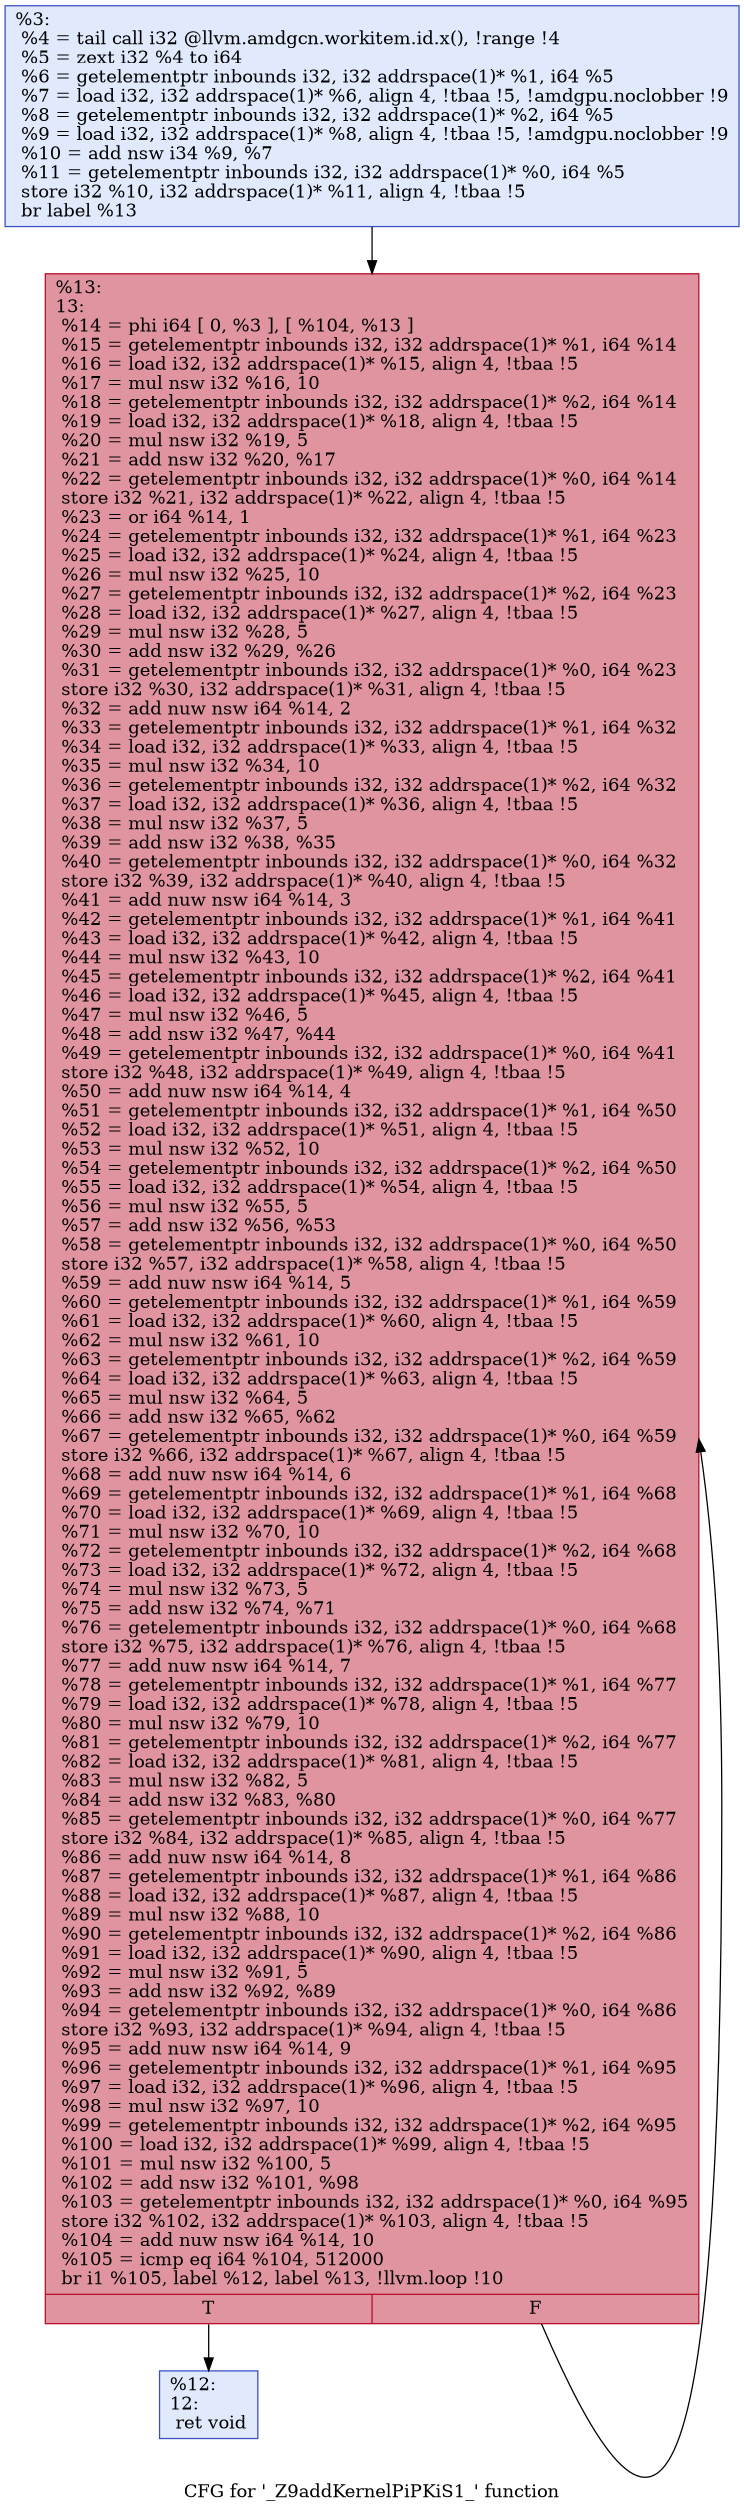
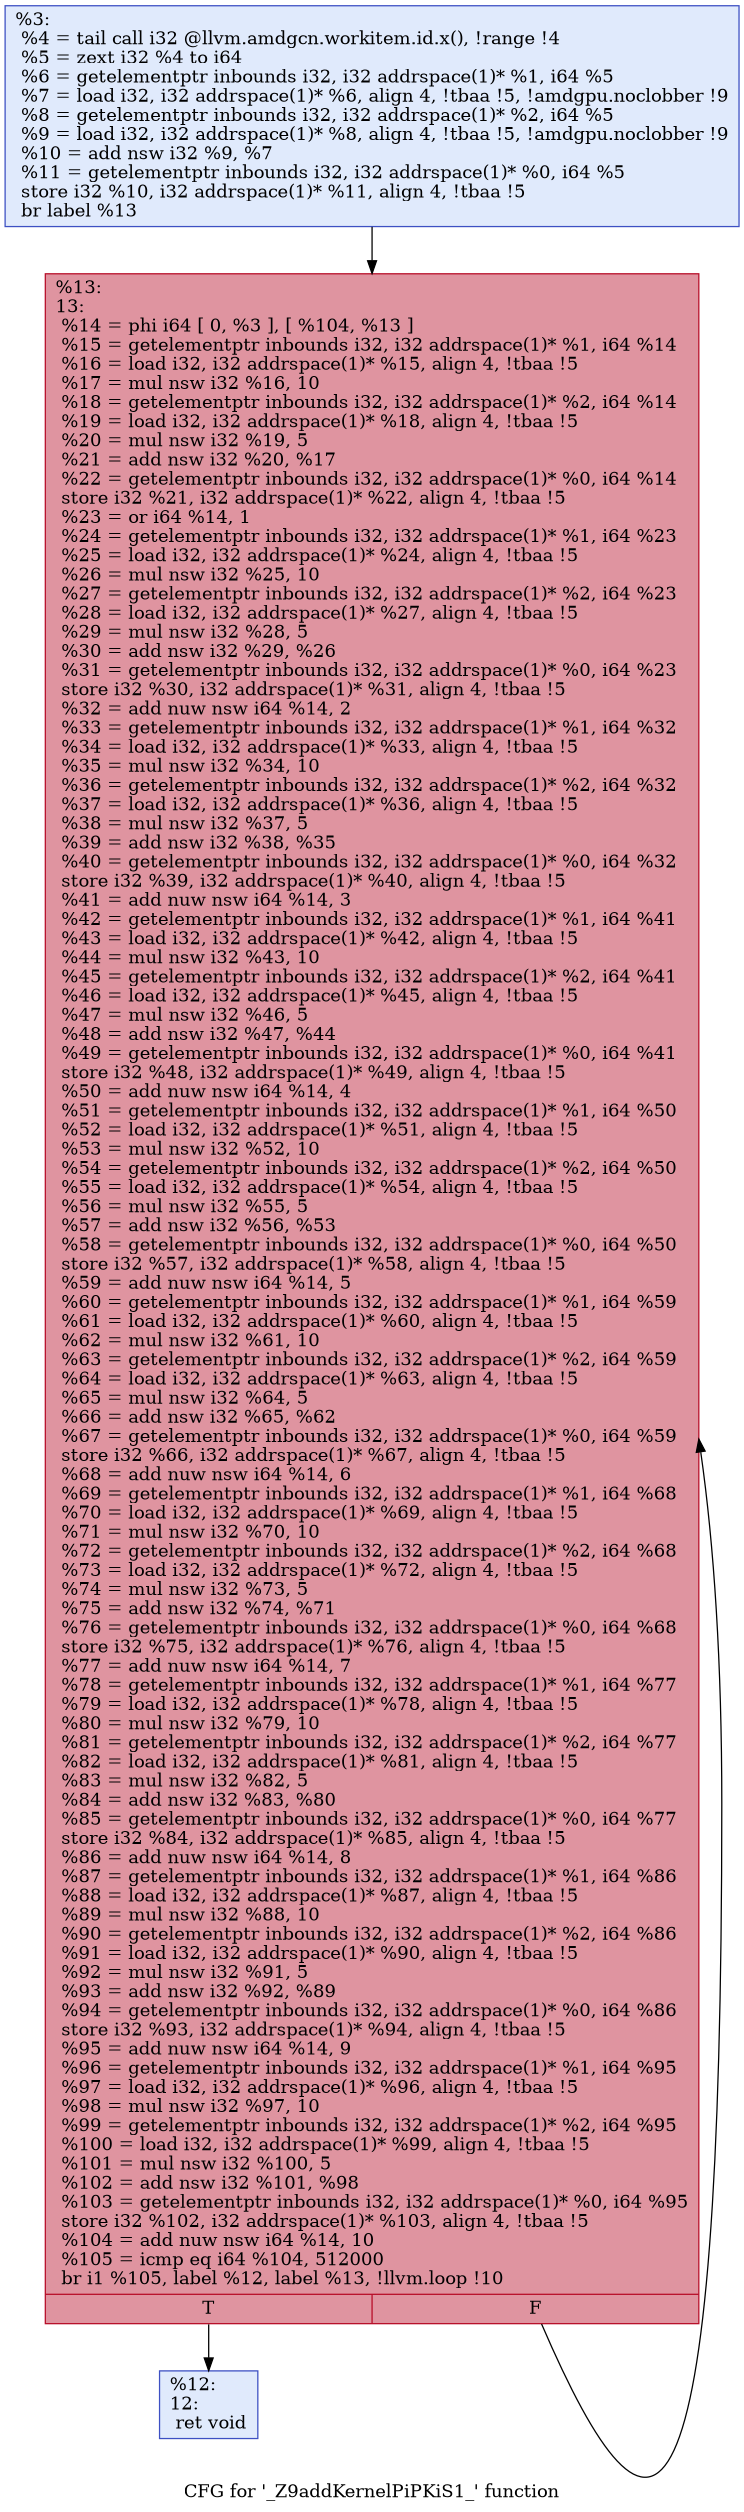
node "%3:": text "%10 = add nsw i34 %9, %7" -> "%10 = add nsw i32 %9, %7"
